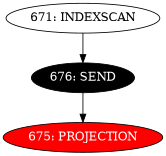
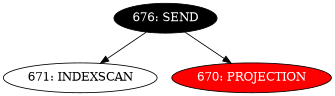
edge "671: INDEXSCAN" -> "676: SEND": reversed
node "675: PROJECTION": label "675: PROJECTION" -> "670: PROJECTION"
